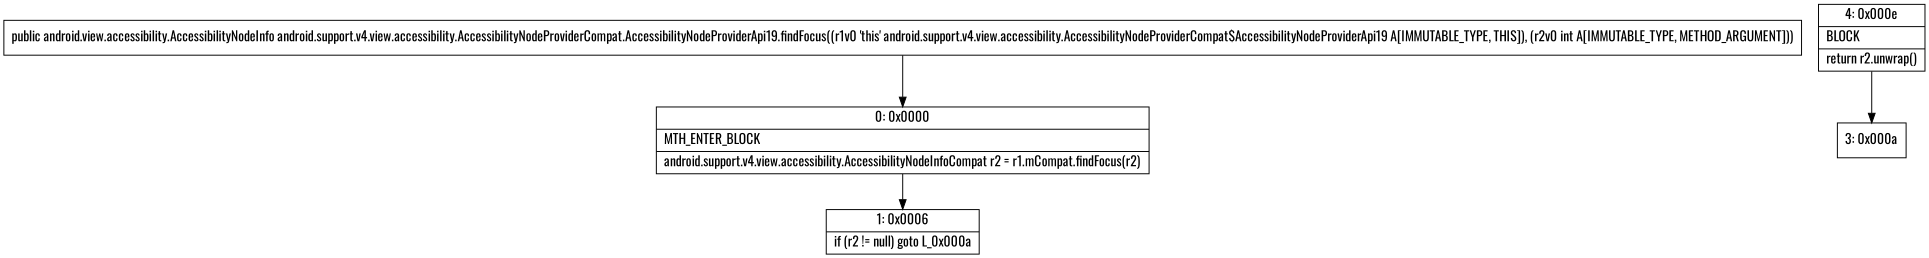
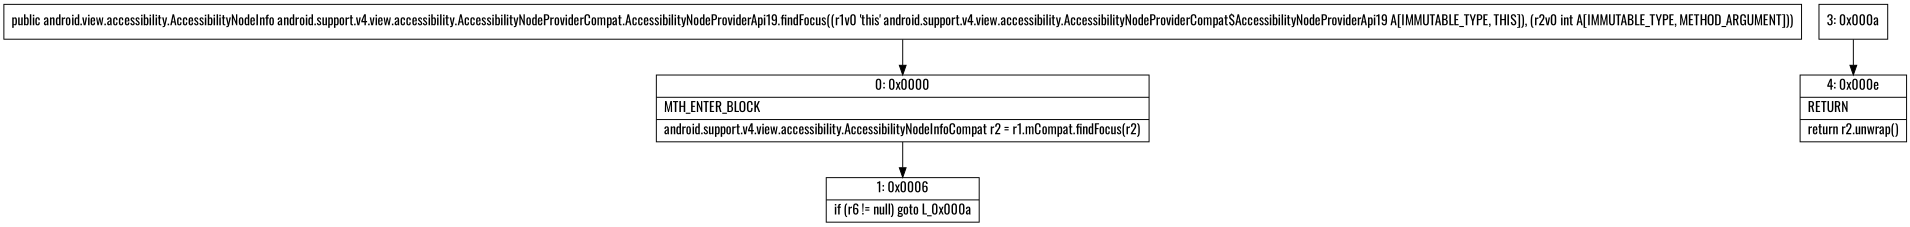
node "4: 0x000e": text "BLOCK" -> "RETURN"
edge "4: 0x000e" -> "3: 0x000a": reversed
node "1: 0x0006": text "if (r2 != null) goto L_0x000a" -> "if (r6 != null) goto L_0x000a"
